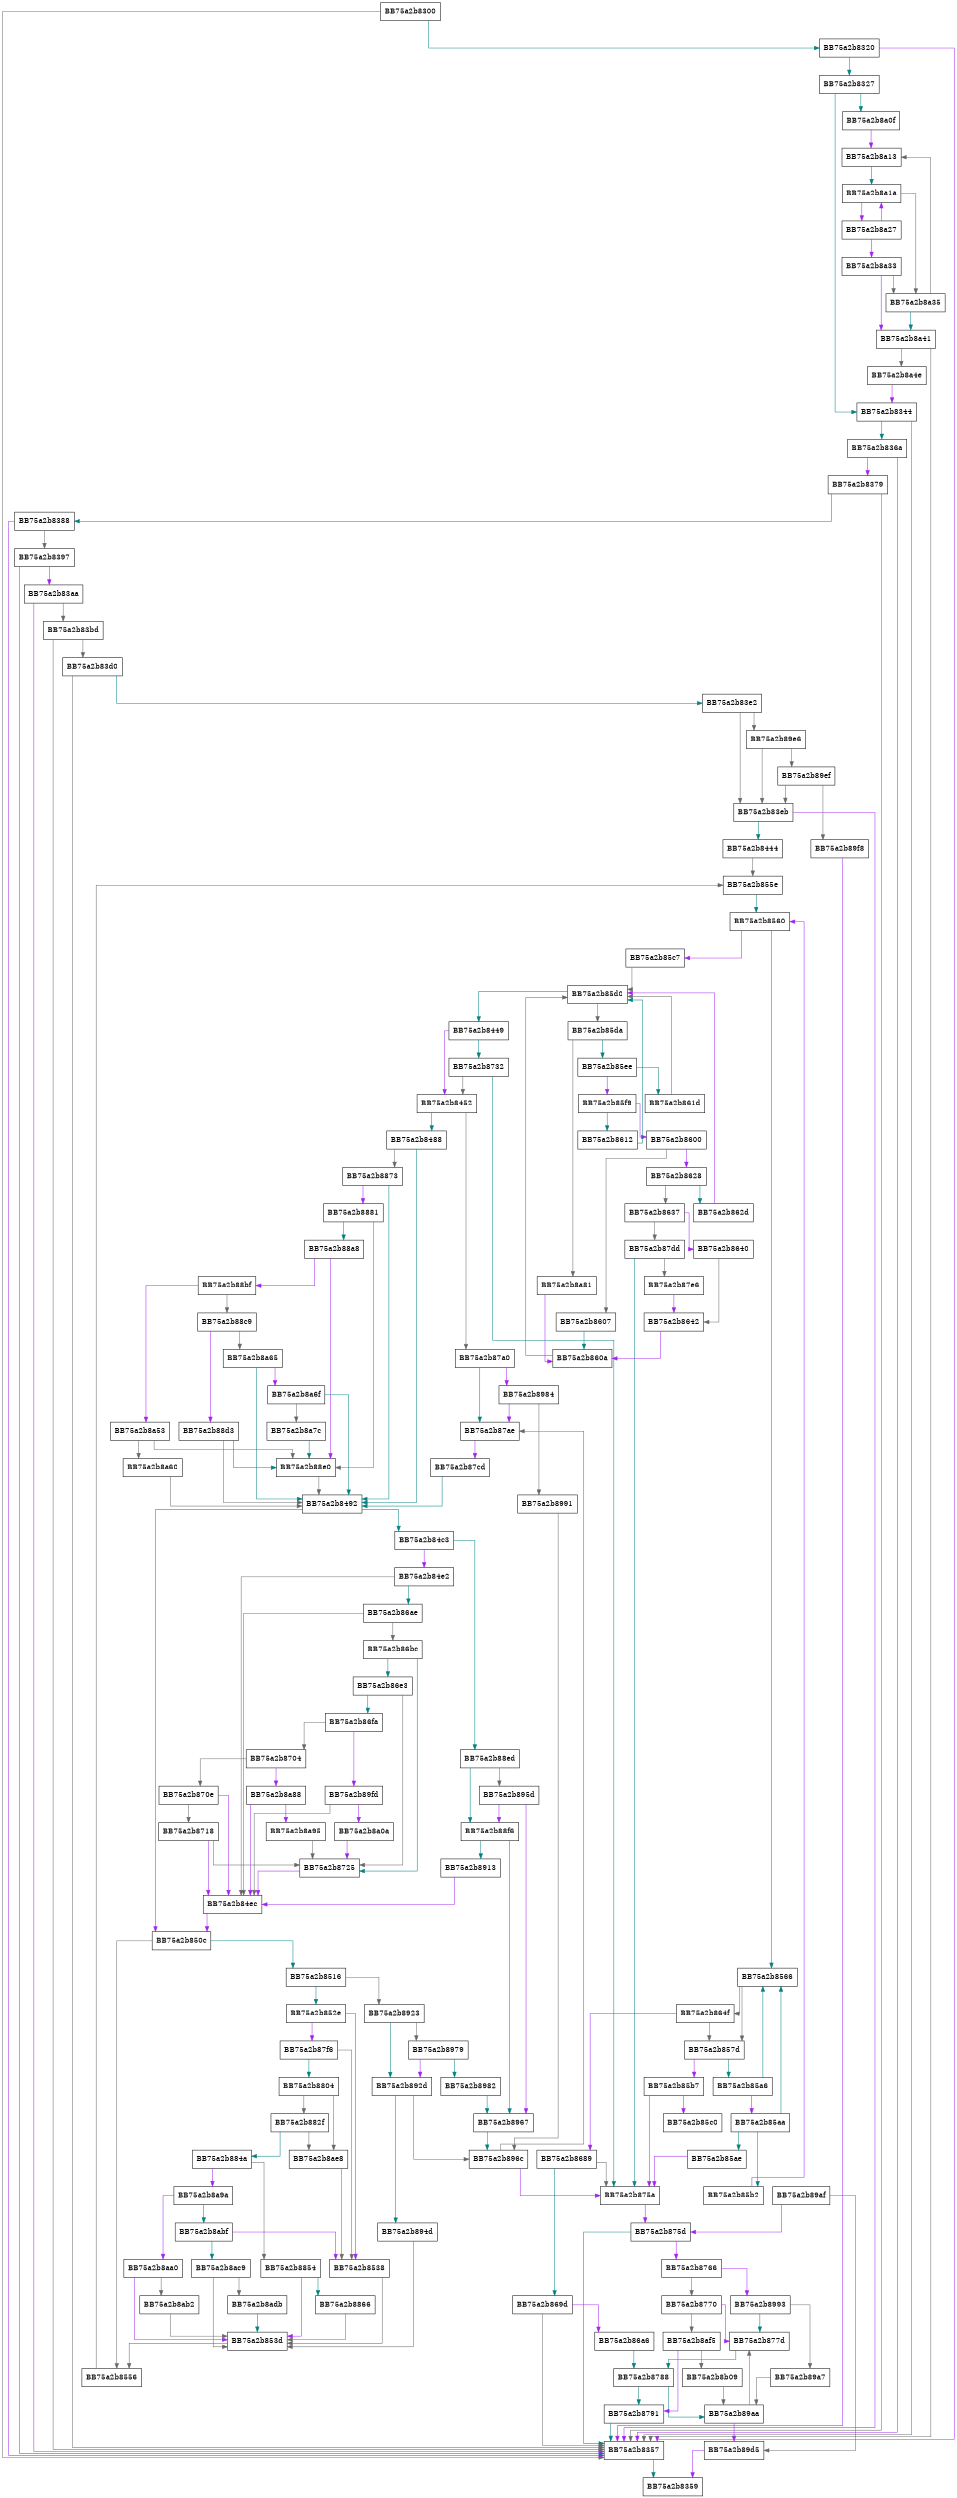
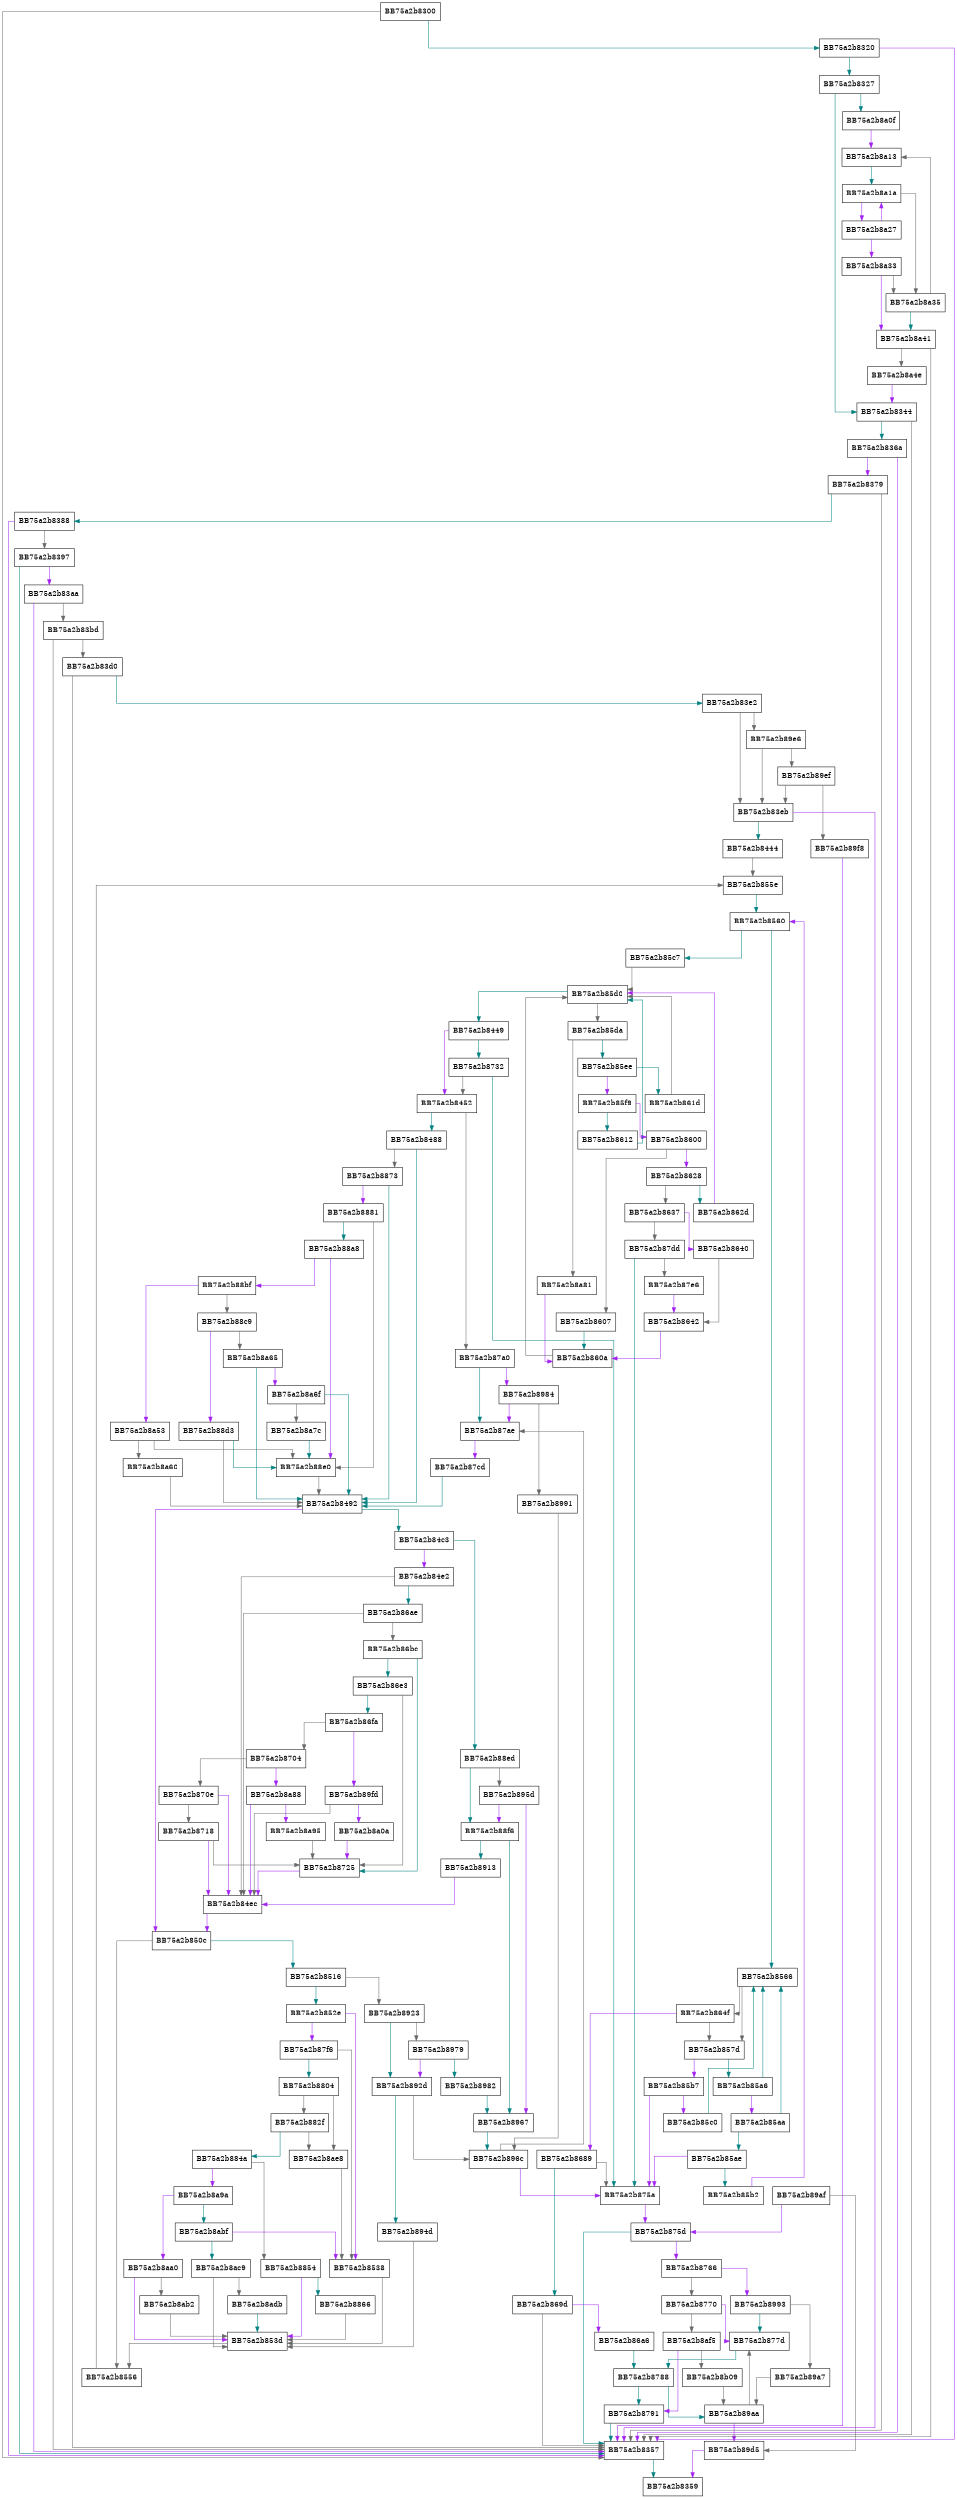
edge "BB75a2b8560" -> "BB75a2b85c7": color purple -> teal
edge "BB75a2b85c0" -> "BB75a2b8566": added
edge "BB75a2b85aa" -> "BB75a2b85b2": now "BB75a2b85ae" -> "BB75a2b85b2"
